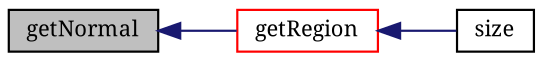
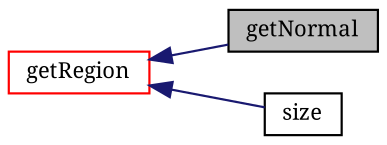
edge "getRegion" -> "getNormal": reversed
